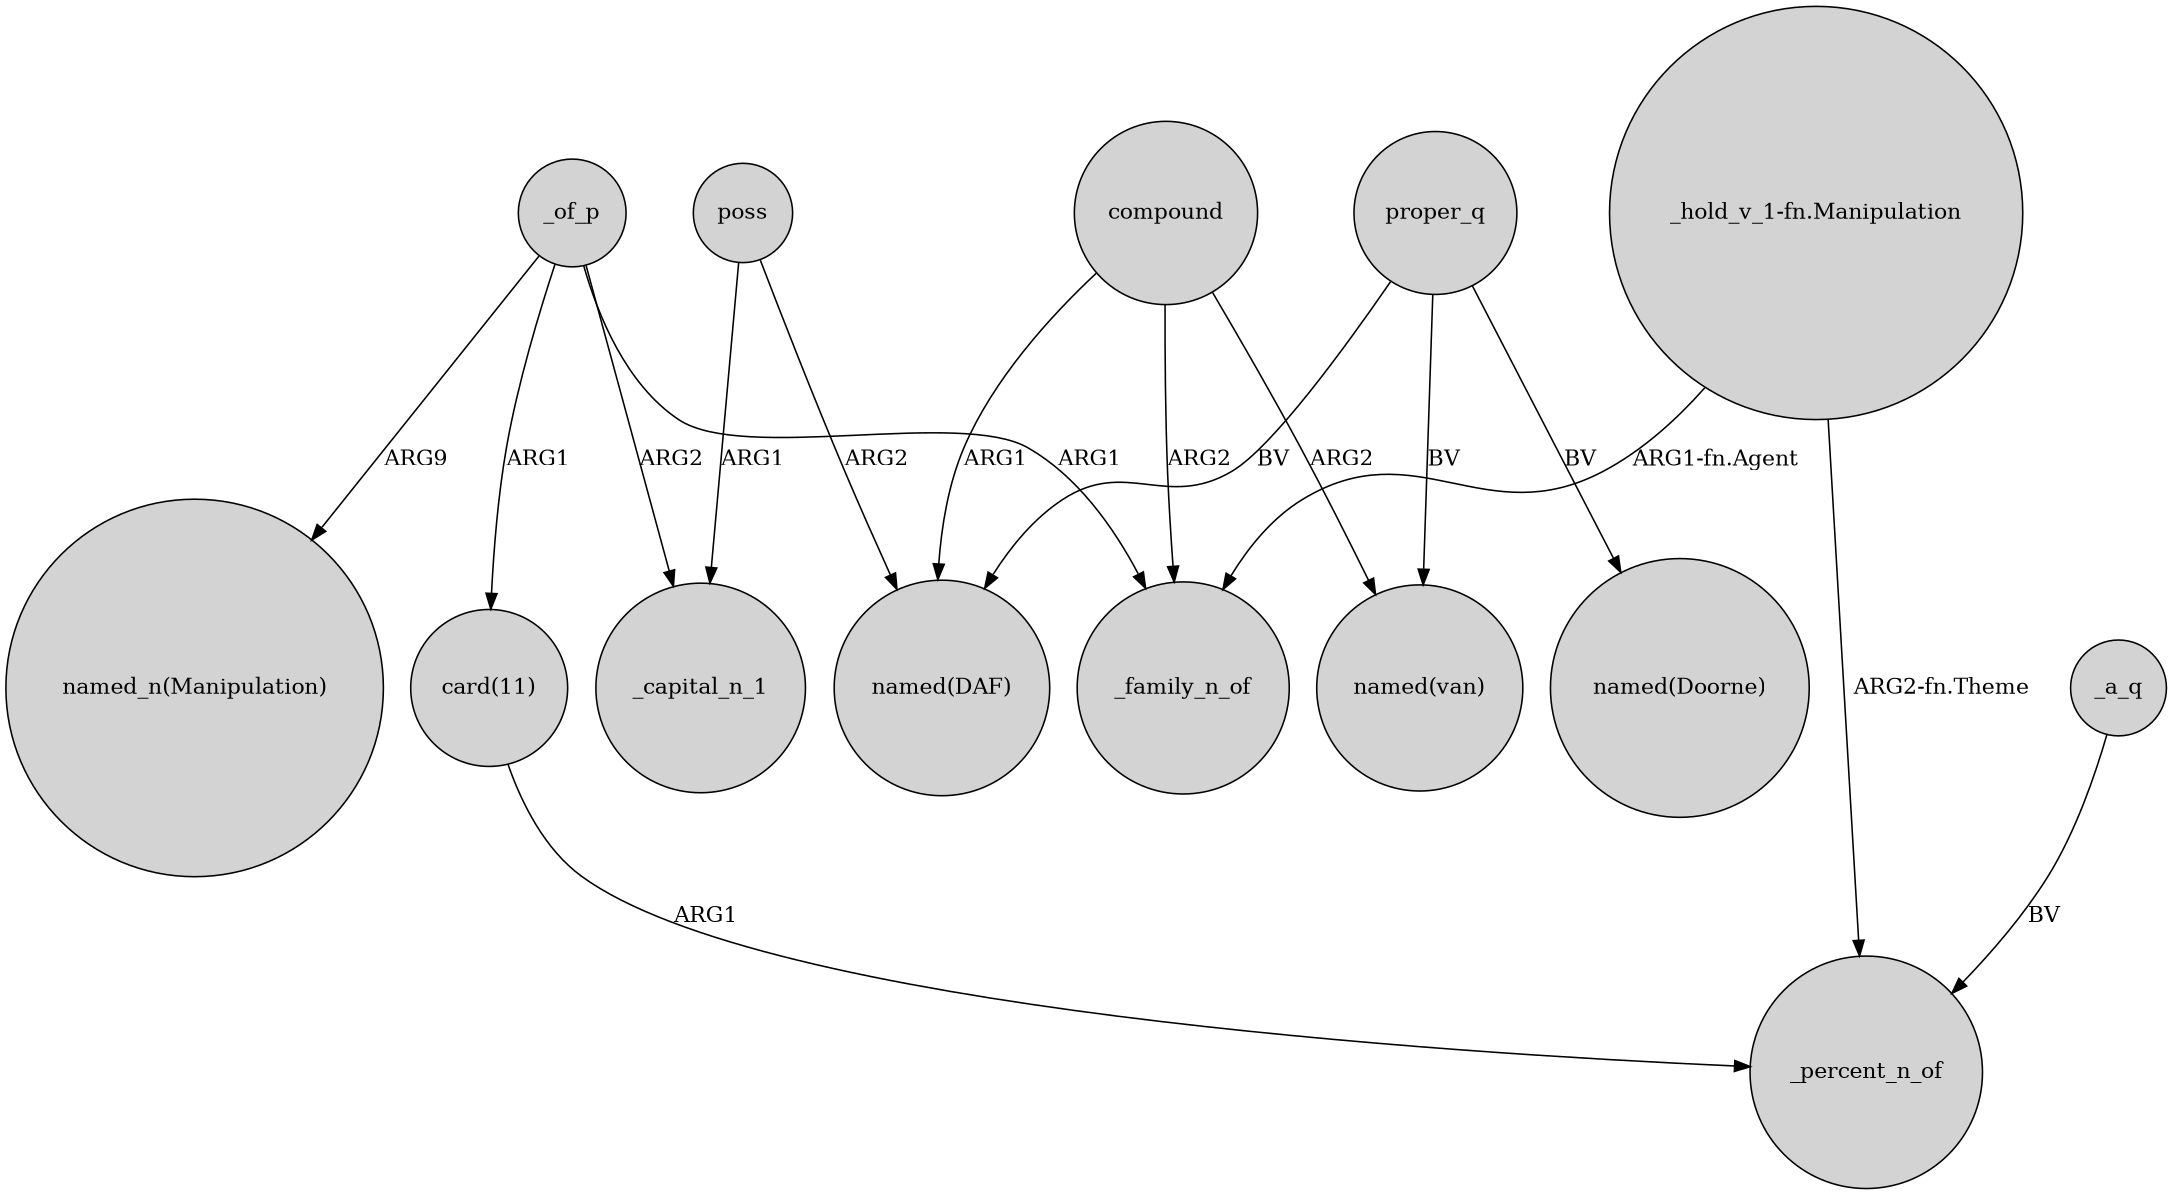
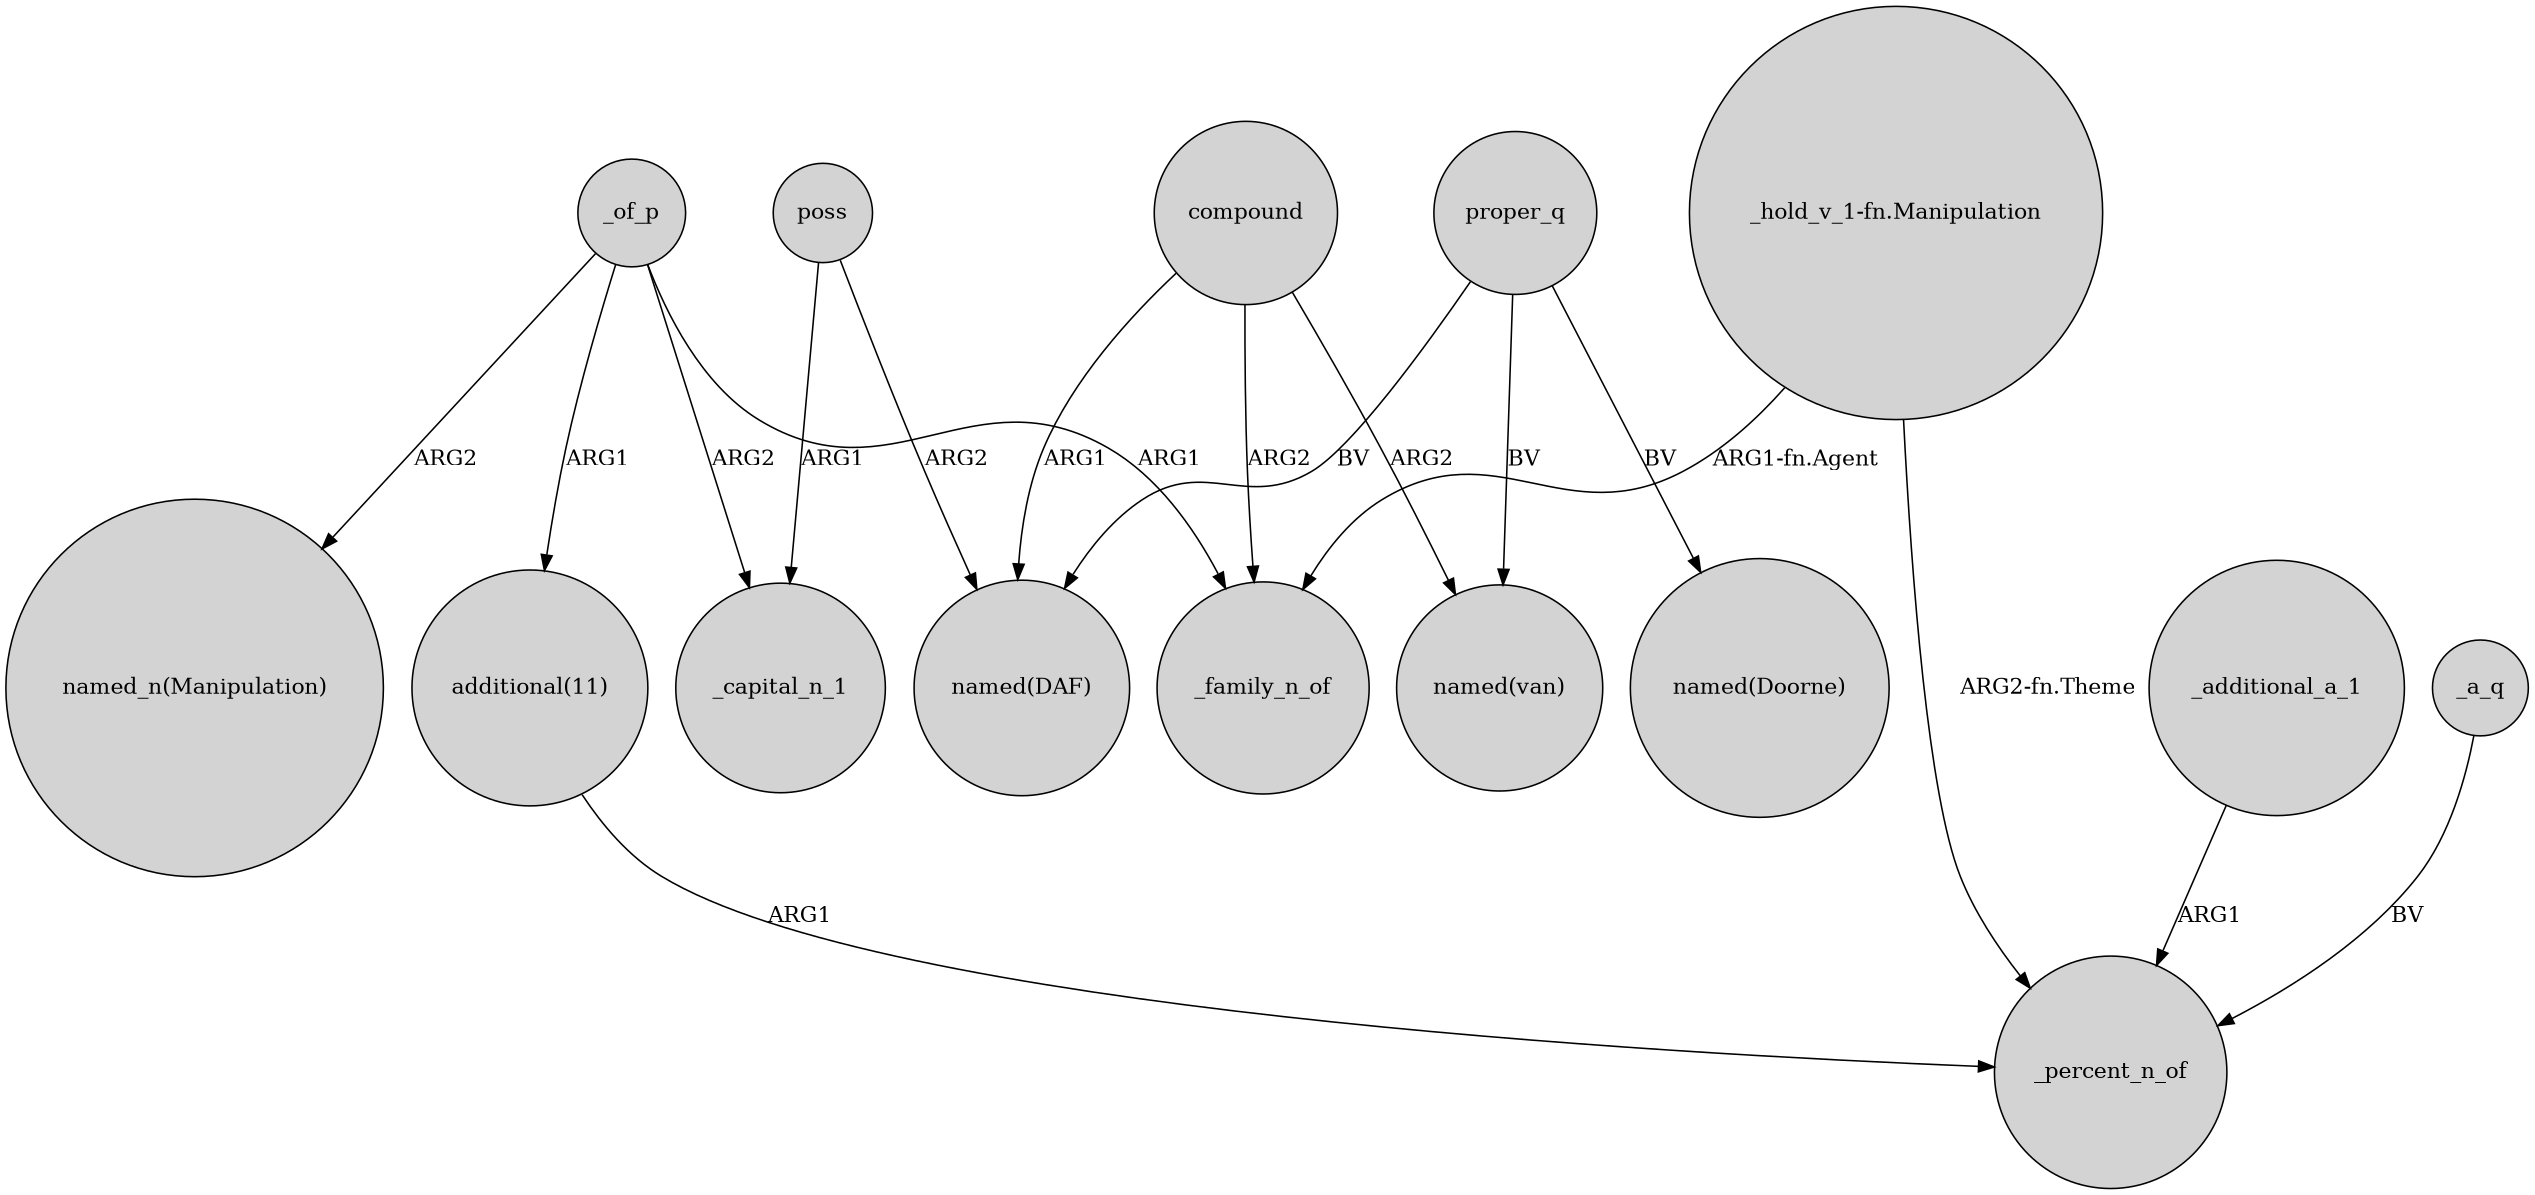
edge "_of_p" -> "named_n(Manipulation)": label "ARG9" -> "ARG2"
node "card(11)": label "card(11)" -> "additional(11)"
node "_additional_a_1": added
